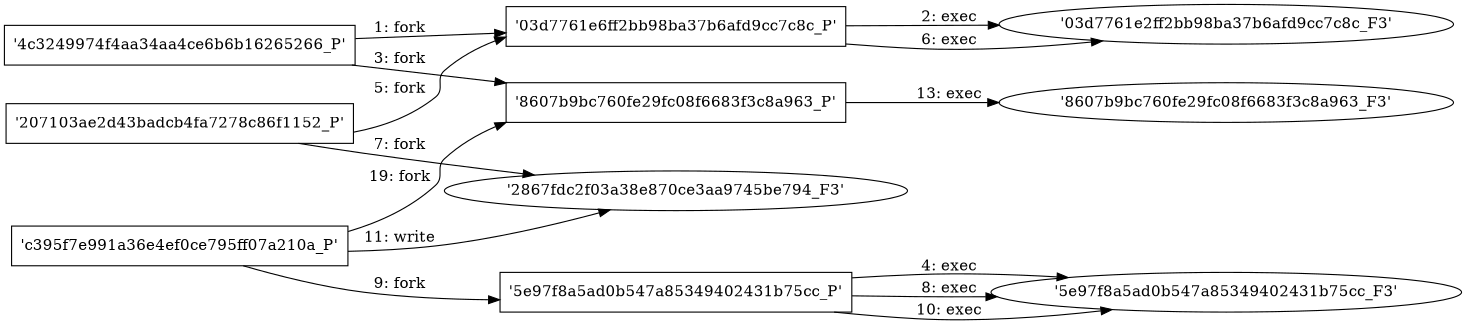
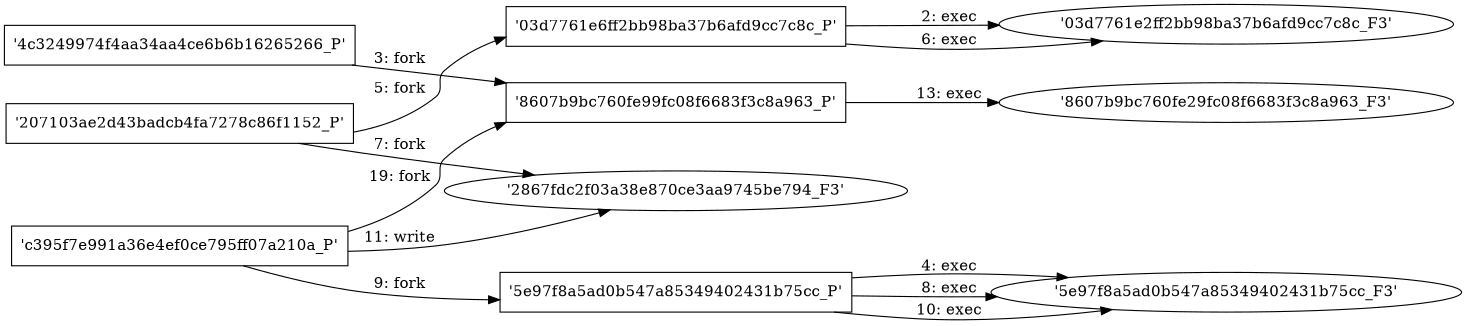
edge "'4c3249974f4aa34aa4ce6b6b16265266_P'" -> "'03d7761e6ff2bb98ba37b6afd9cc7c8c_P'": removed, label "1: fork"
node "'8607b9bc760fe29fc08f6683f3c8a963_P'": label "'8607b9bc760fe29fc08f6683f3c8a963_P'" -> "'8607b9bc760fe99fc08f6683f3c8a963_P'"
